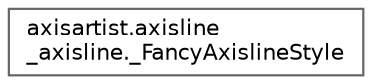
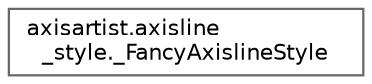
node "axisartist.axisline _axisline._FancyAxislineStyle": label "axisartist.axisline _axisline._FancyAxislineStyle" -> "axisartist.axisline _style._FancyAxislineStyle"
